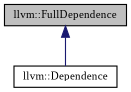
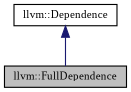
edge "llvm::Dependence" -> "llvm::FullDependence": reversed
